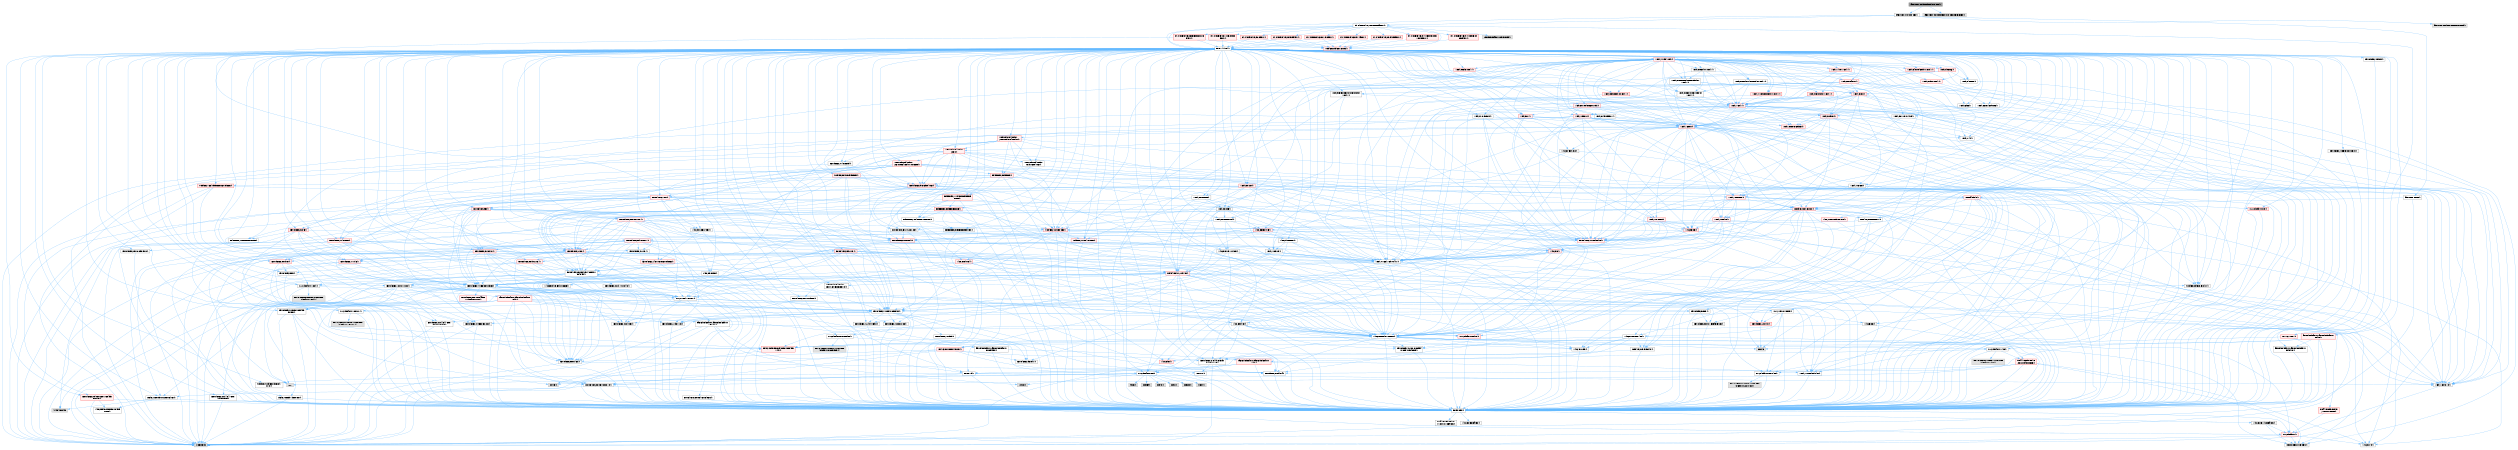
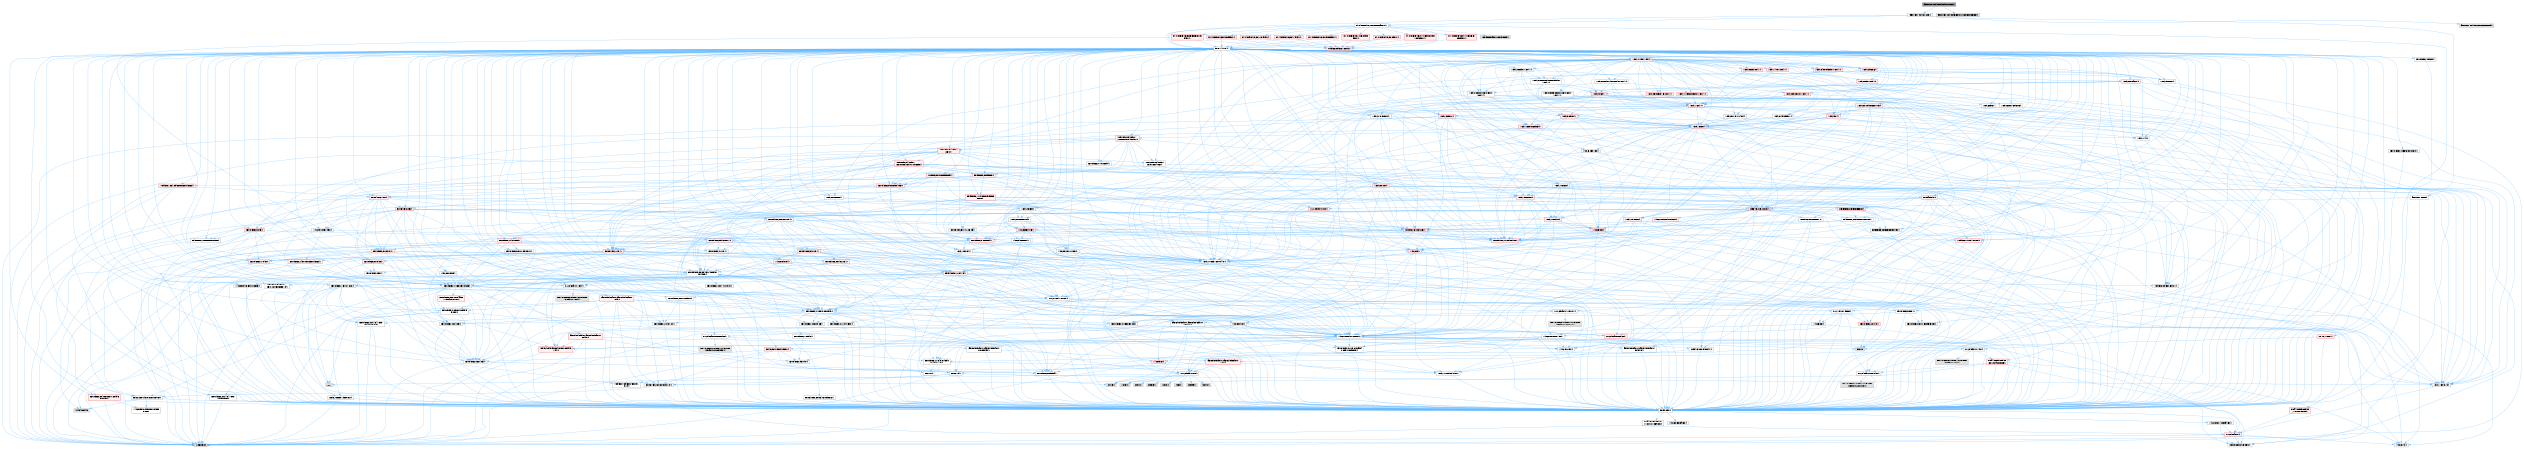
edge "Math/Vector.h" -> "Misc/Parse.h": now "Math/RotationTranslation Matrix.h" -> "Misc/Parse.h"
